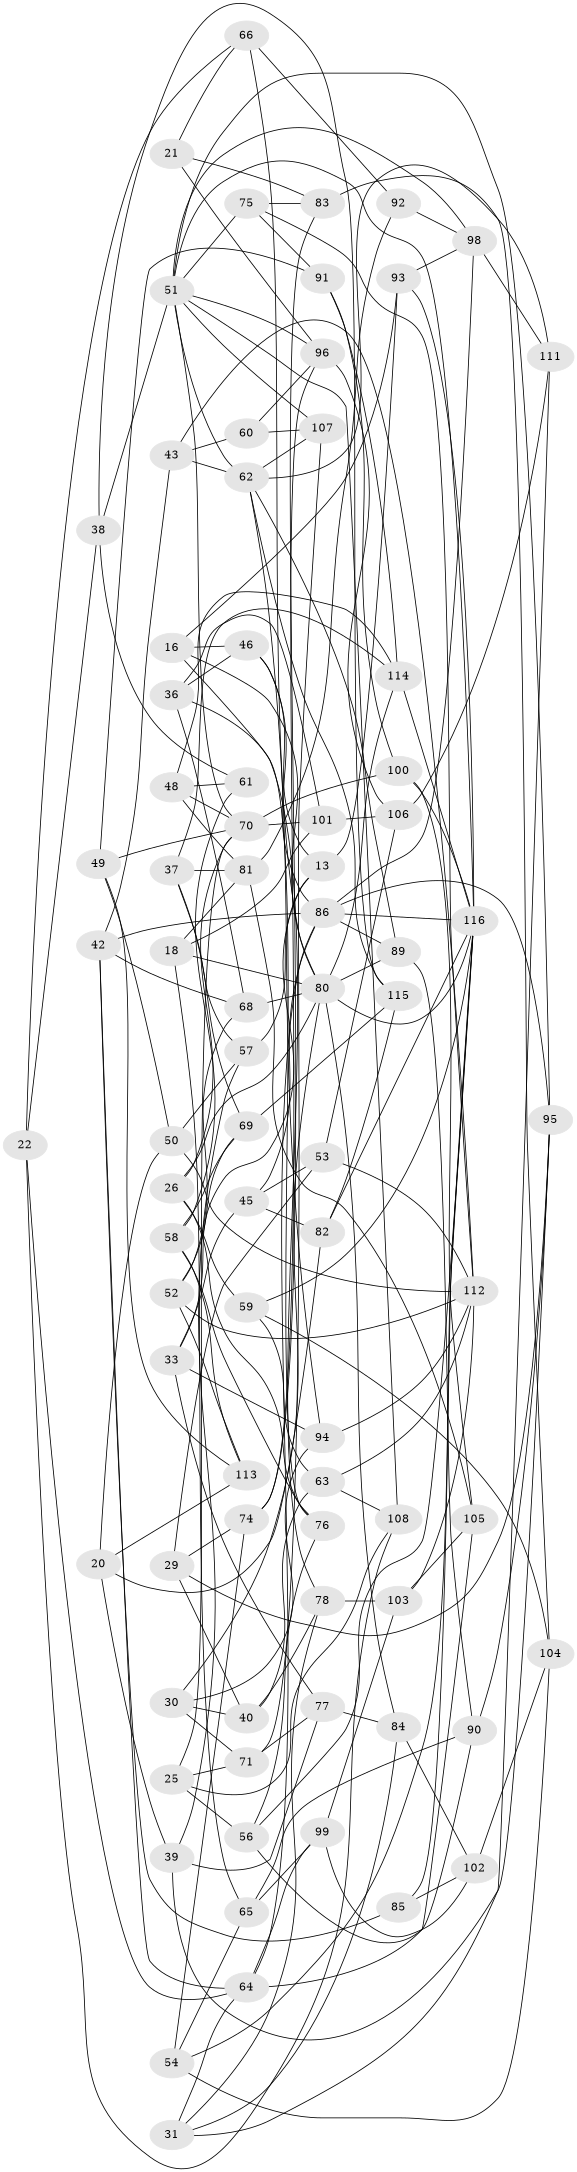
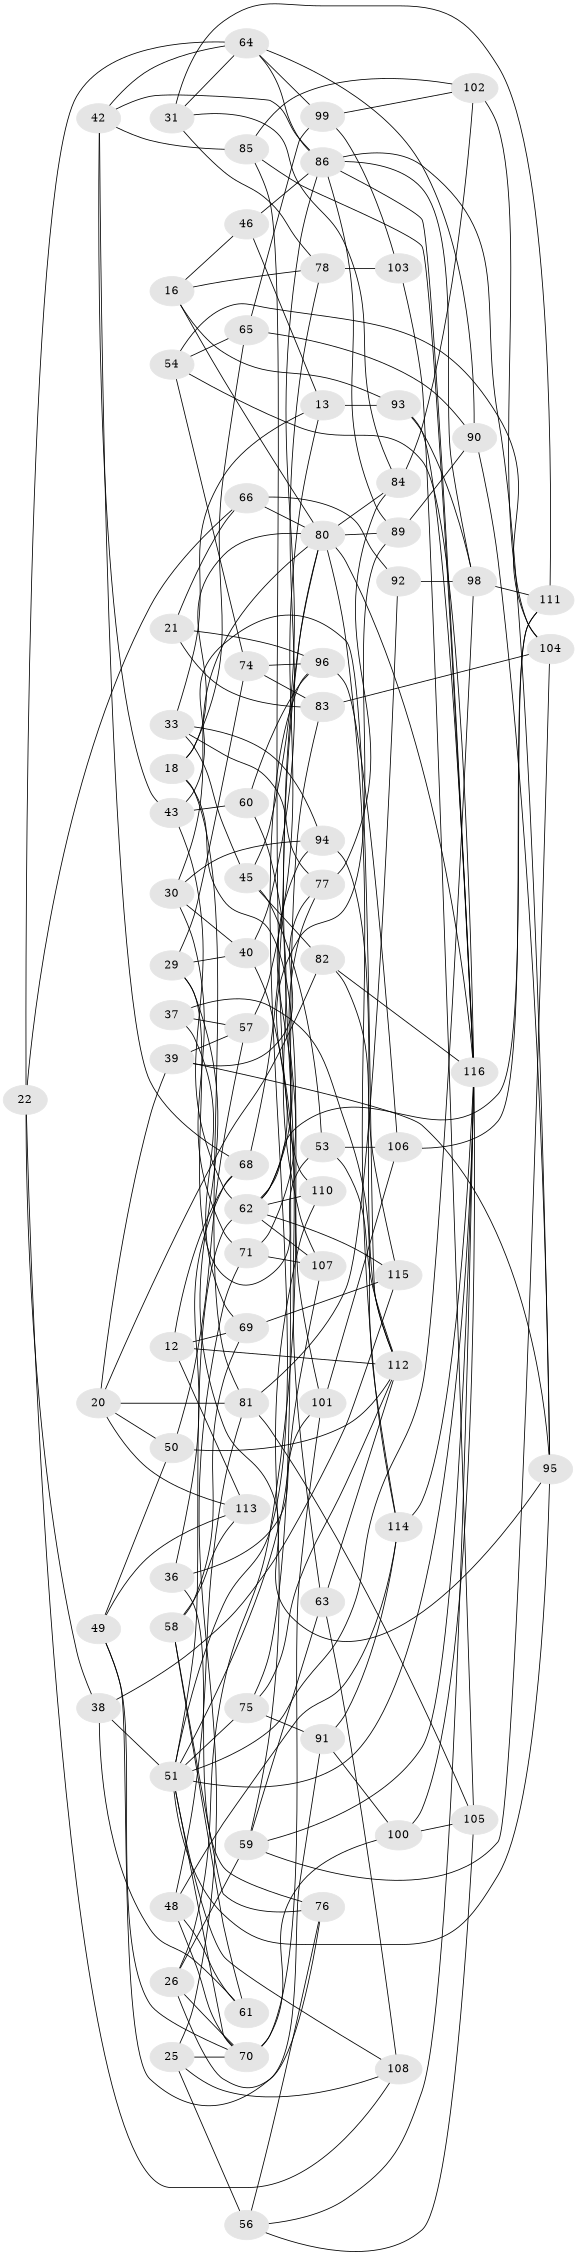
edge "46" -- "36": removed
edge "37" -- "81": now "20" -- "81"
node "110": added
node "52": label "52" -> "12"
edge "112" -- "103": removed
